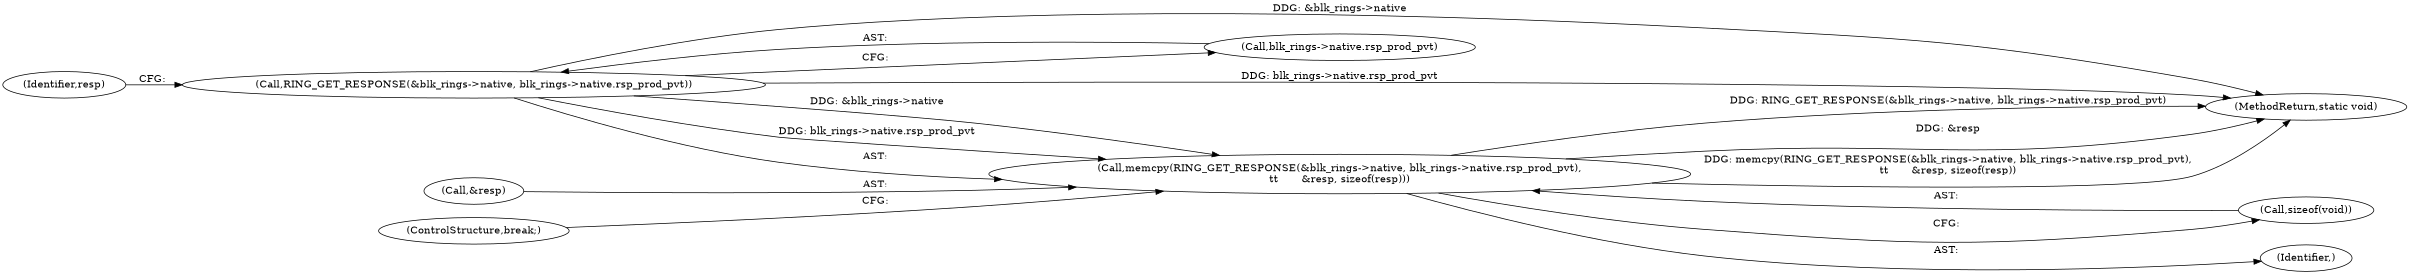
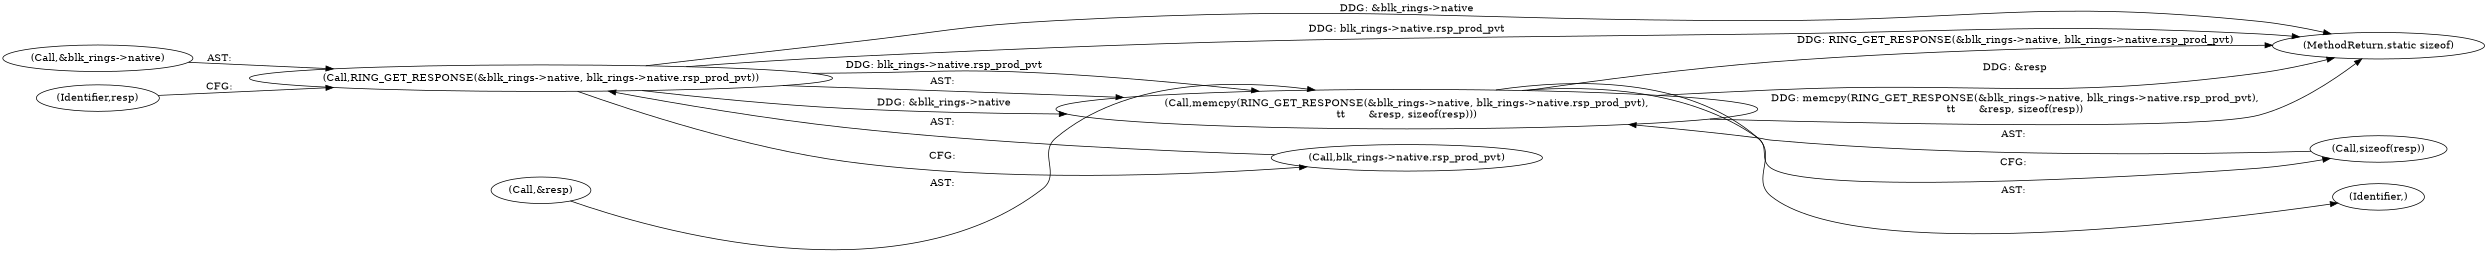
node "(Call,&blk_rings->native)": added
node "(MethodReturn,static void)": label "(MethodReturn,static void)" -> "(MethodReturn,static sizeof)"
node "(Call,sizeof(void))": label "(Call,sizeof(void))" -> "(Call,sizeof(resp))"
node "(ControlStructure,break;)": removed
